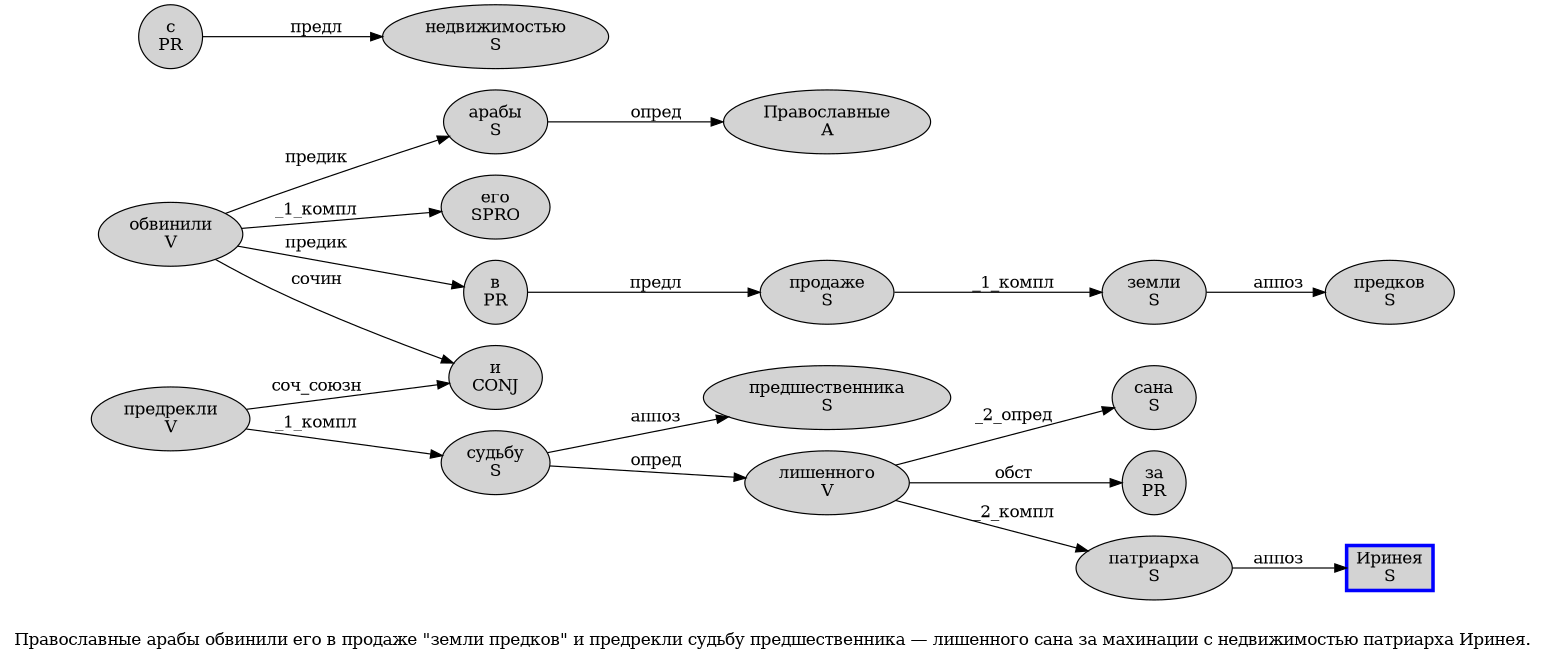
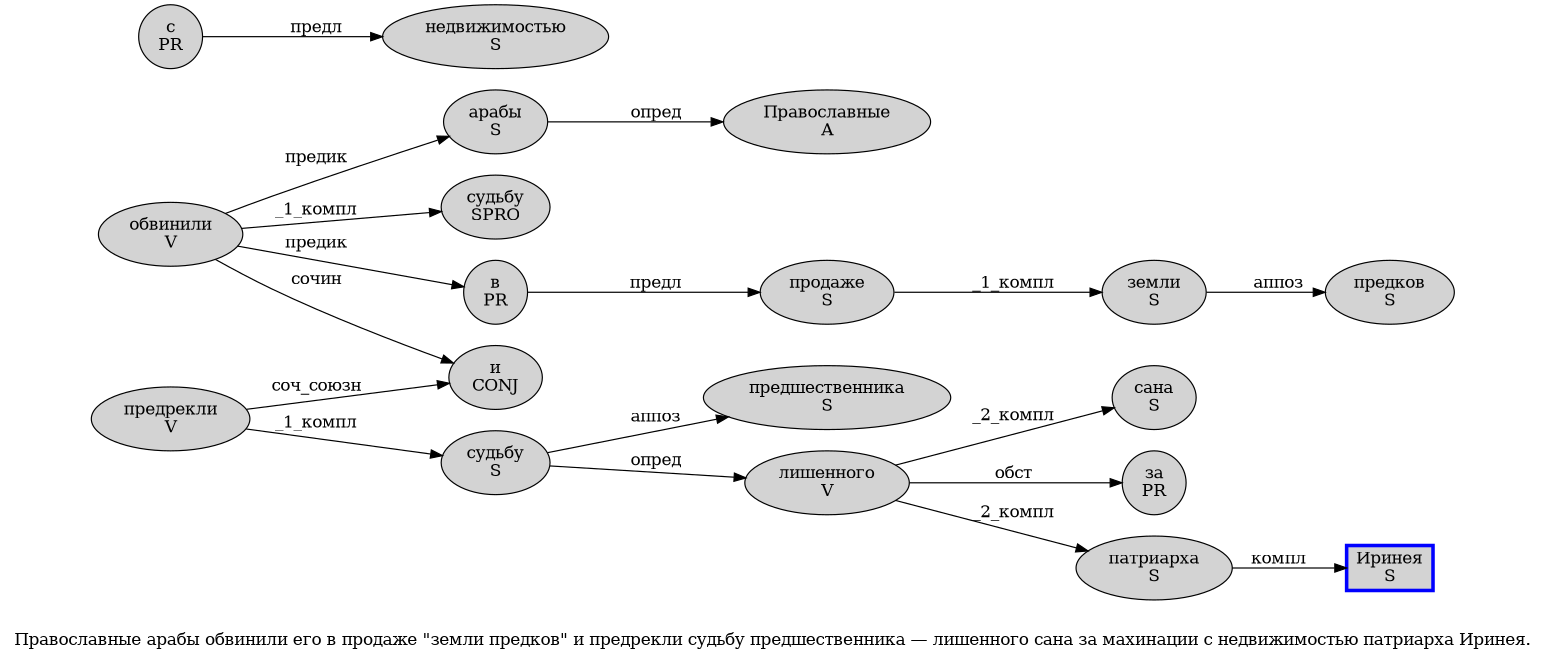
node "его SPRO": label "его SPRO" -> "судьбу SPRO"
edge "лишенного V" -> "сана S": label "_2_опред" -> "_2_компл"
edge "патриарха S" -> "Иринея S": label "аппоз" -> "компл"
